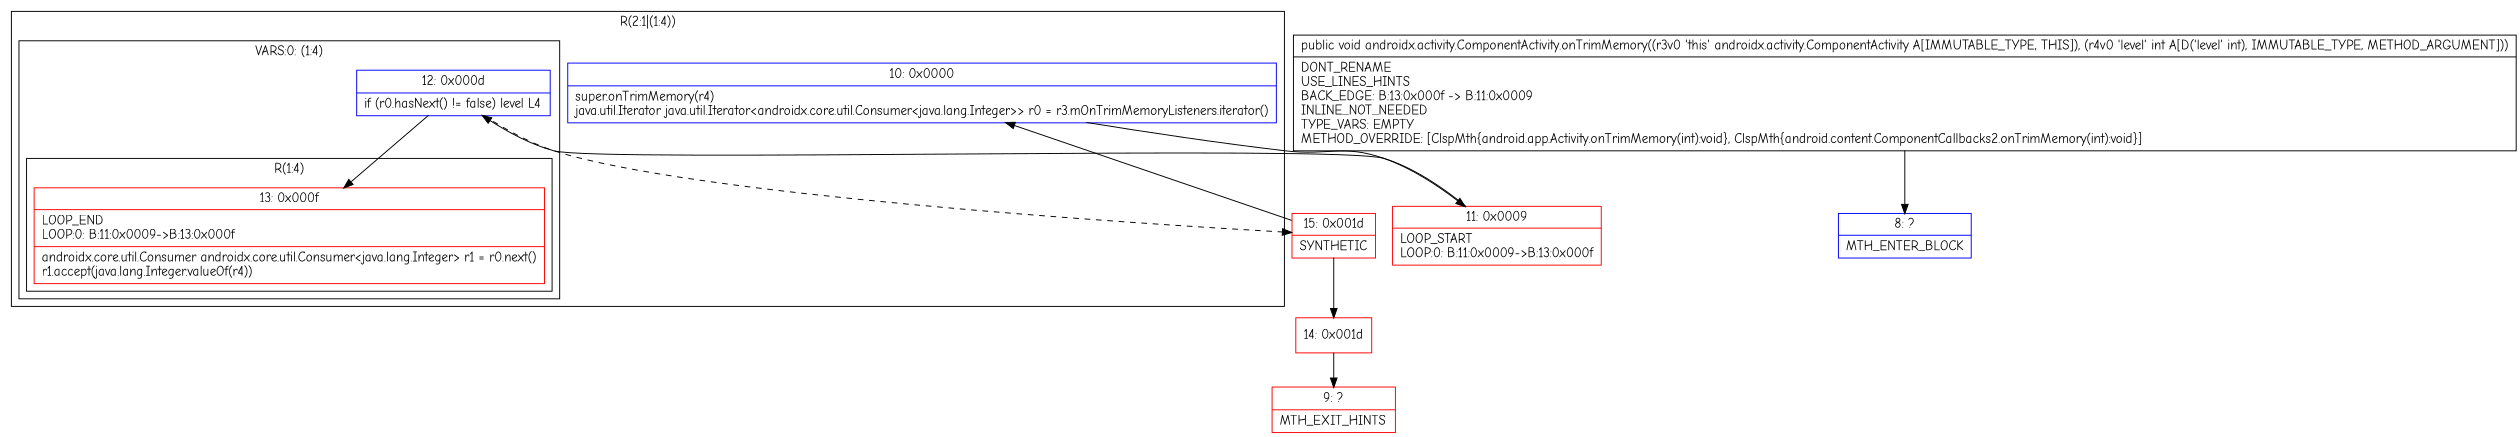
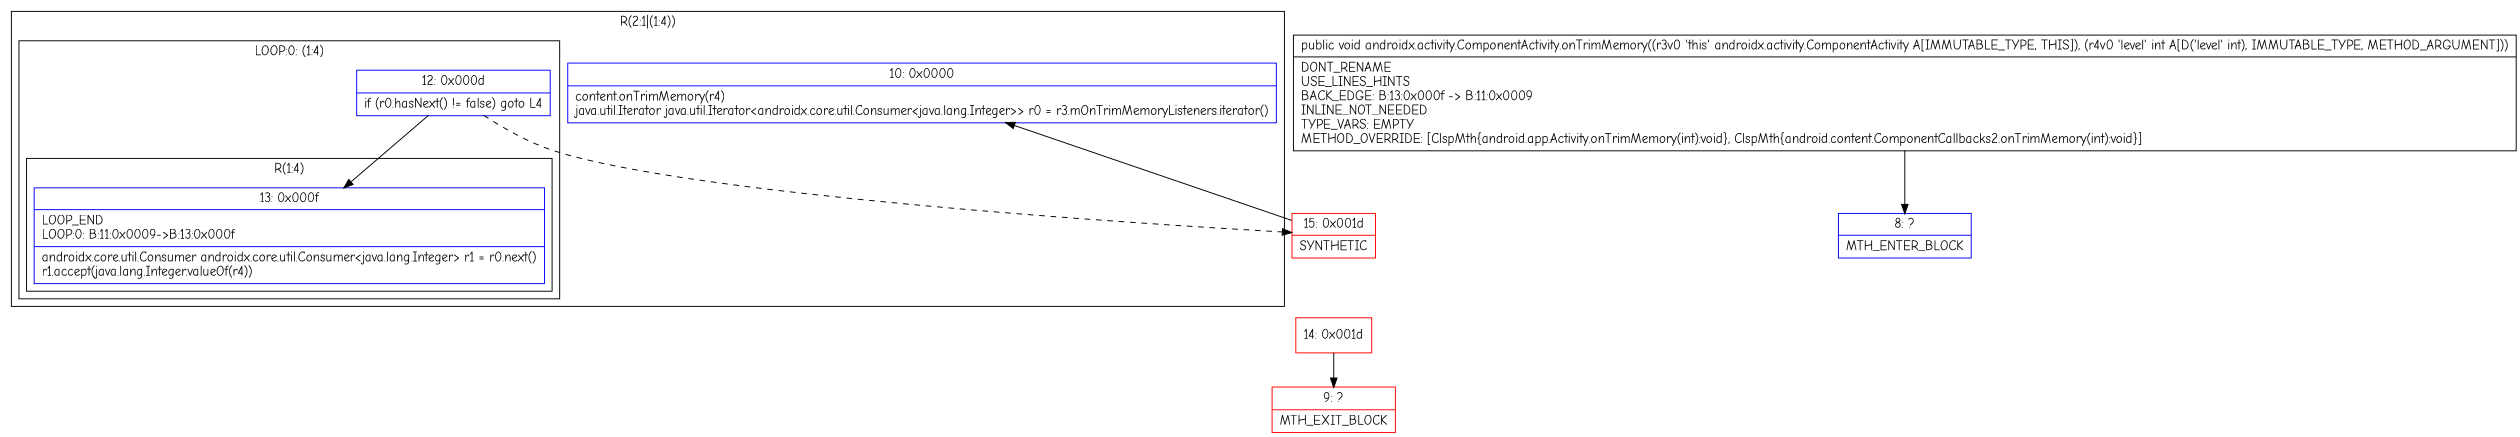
cluster "VARS:0: (1:4)": label "VARS:0: (1:4)" -> "LOOP:0: (1:4)"
node "10: 0x0000": text "super.onTrimMemory(r4)" -> "content.onTrimMemory(r4)"
node "12: 0x000d": text "if (r0.hasNext() != false) level L4" -> "if (r0.hasNext() != false) goto L4"
node "13: 0x000f": color red -> blue
node "11: 0x0009": removed
edge "15: 0x001d" -> "14: 0x001d": removed
node "9: ?": text "MTH_EXIT_HINTS" -> "MTH_EXIT_BLOCK"
